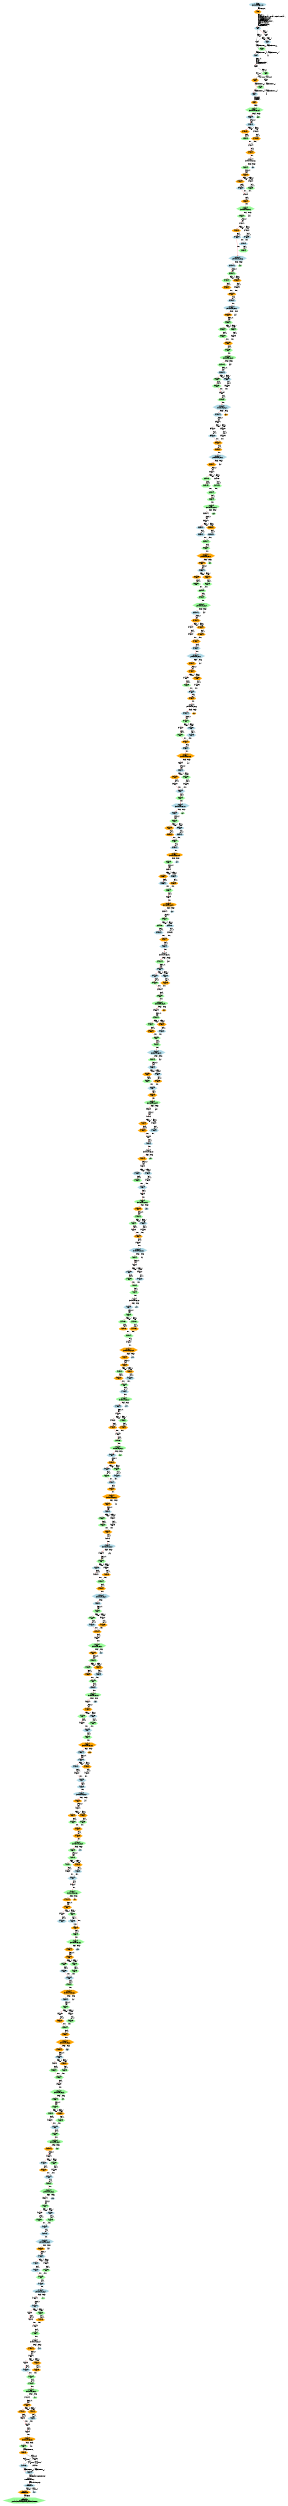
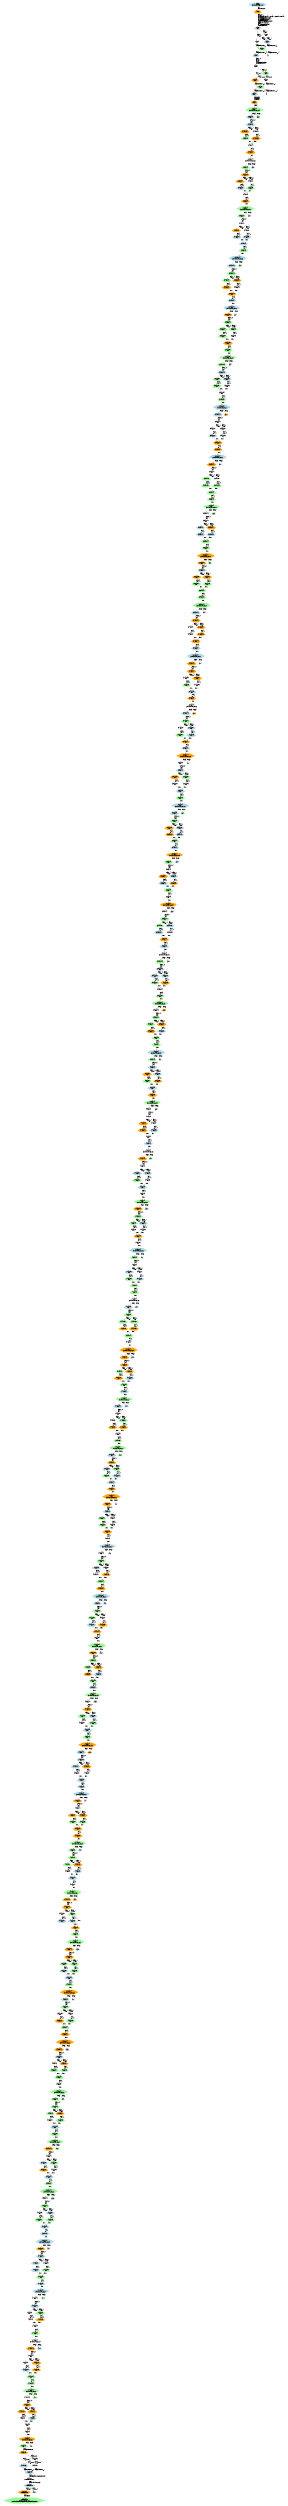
edge "33475 @ N52 main" -> "33482 @ N44 main AbstractionState: ABS2265": now "33480 @ N54 main" -> "33482 @ N44 main AbstractionState: ABS2265"
node "34294": added
